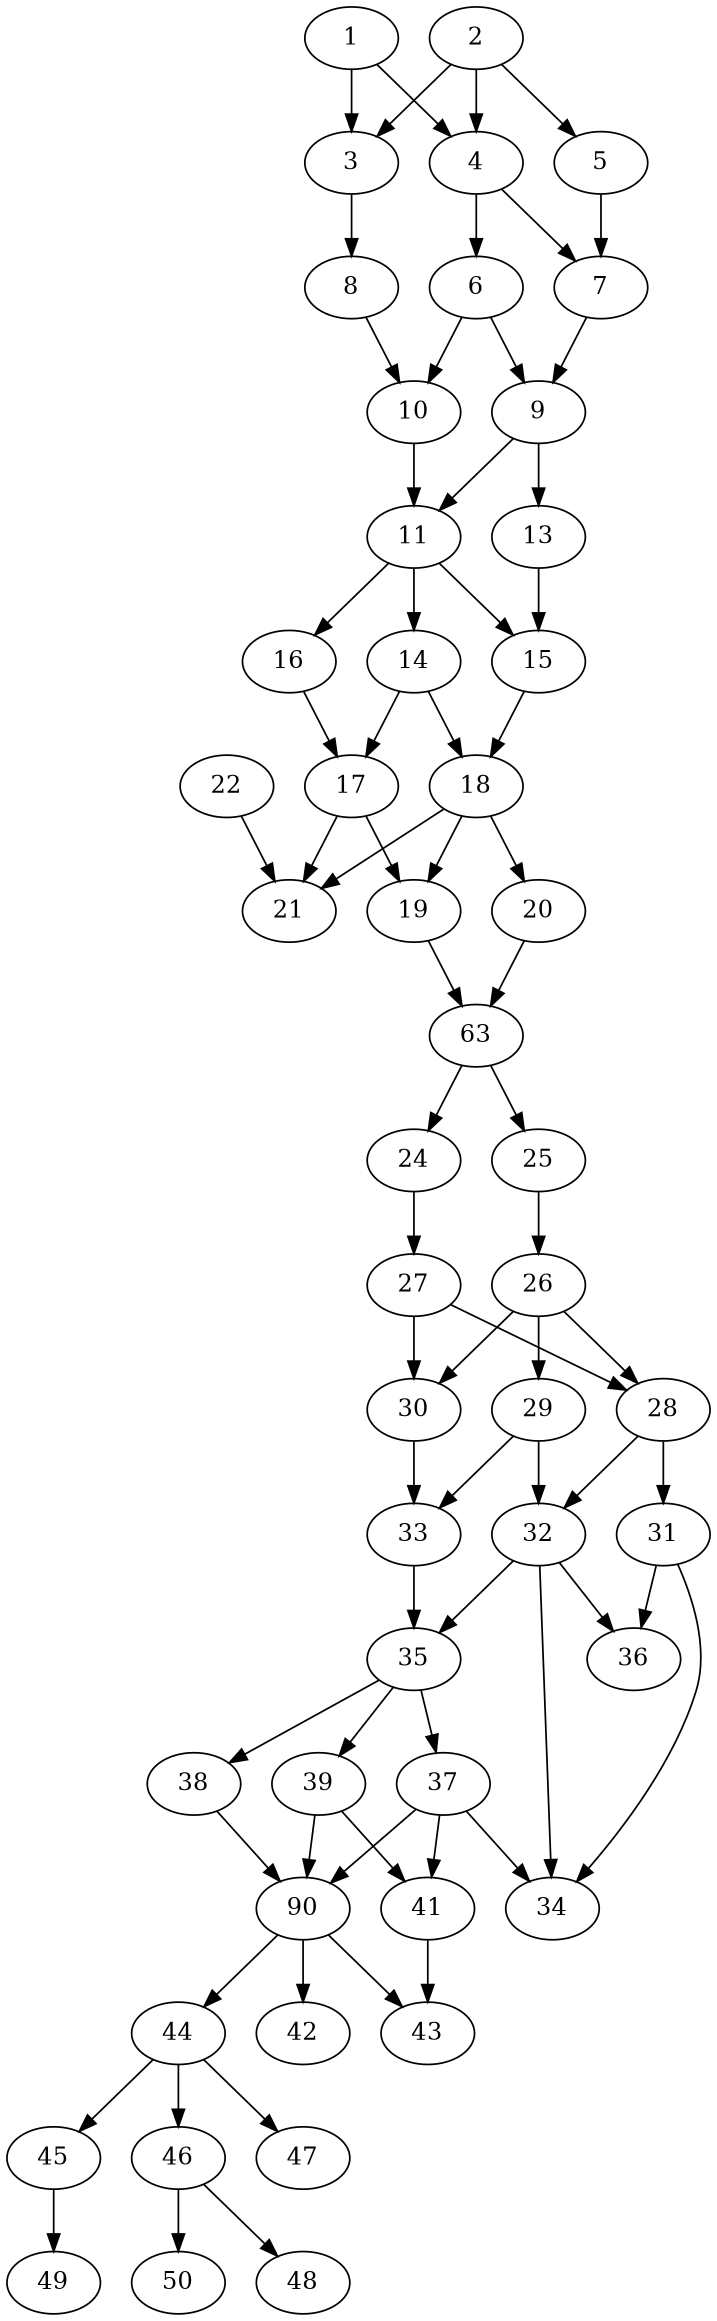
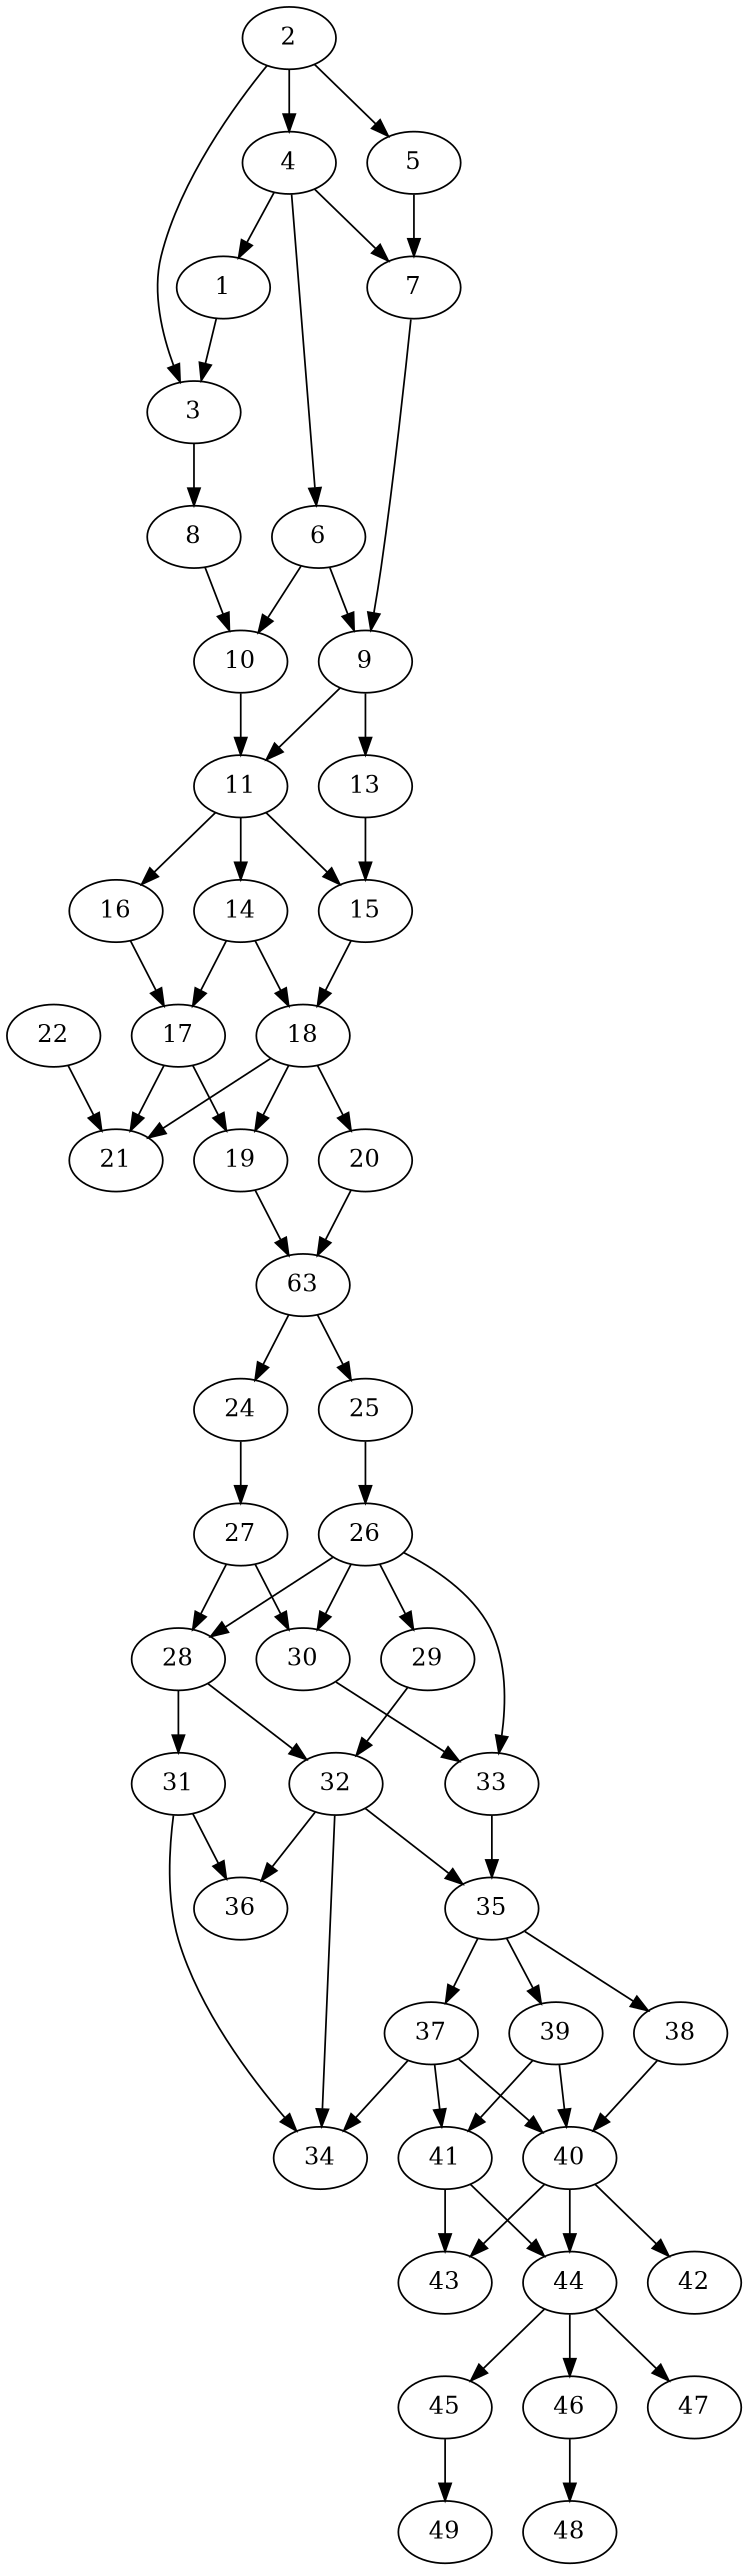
edge "1" -> "4": reversed
edge "29" -> "33": now "26" -> "33"
node "90": label "90" -> "40"
edge "41" -> "44": added
node "50": removed
